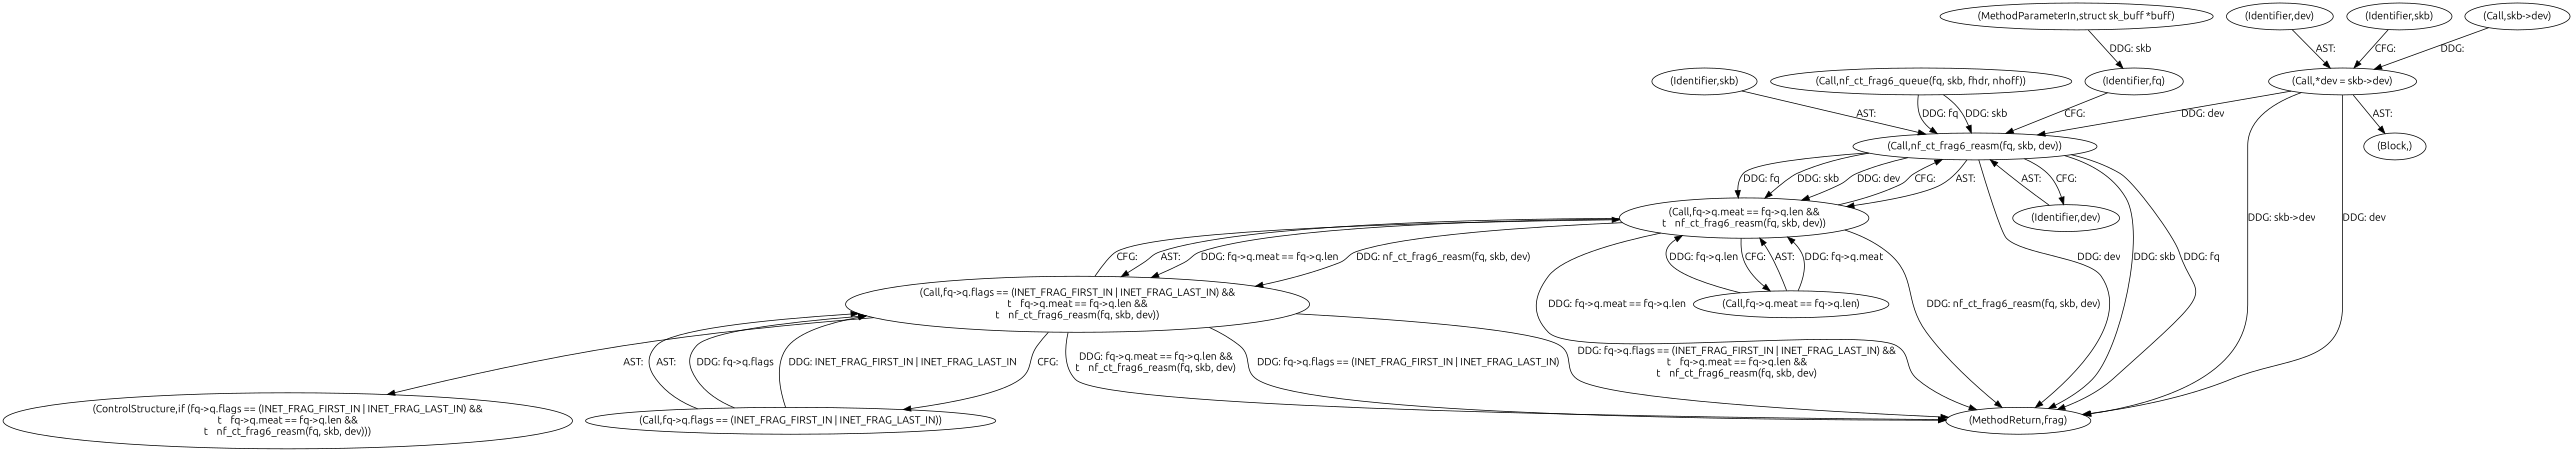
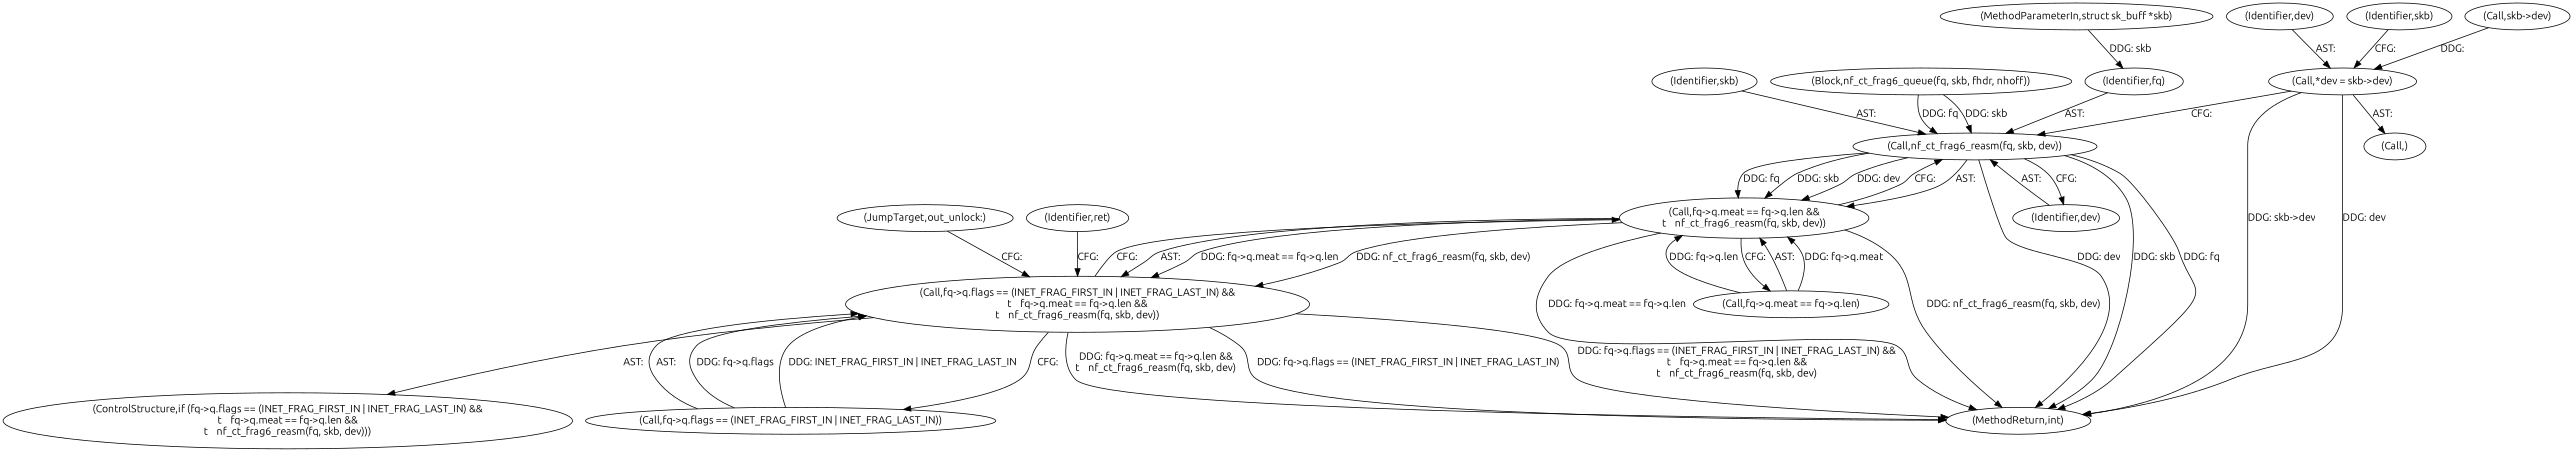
node "(MethodParameterIn,struct sk_buff *buff)": label "(MethodParameterIn,struct sk_buff *buff)" -> "(MethodParameterIn,struct sk_buff *skb)"
node "(Call,nf_ct_frag6_queue(fq, skb, fhdr, nhoff))": label "(Call,nf_ct_frag6_queue(fq, skb, fhdr, nhoff))" -> "(Block,nf_ct_frag6_queue(fq, skb, fhdr, nhoff))"
edge "(Identifier,fq)" -> "(Call,nf_ct_frag6_reasm(fq, skb, dev))": label "CFG: " -> "AST: "
edge "(Call,*dev = skb->dev)" -> "(Call,nf_ct_frag6_reasm(fq, skb, dev))": label "DDG: dev" -> "CFG: "
node "(Block,)": label "(Block,)" -> "(Call,)"
node "(JumpTarget,out_unlock:)": added
node "(Identifier,ret)": added
node "(MethodReturn,frag)": label "(MethodReturn,frag)" -> "(MethodReturn,int)"
